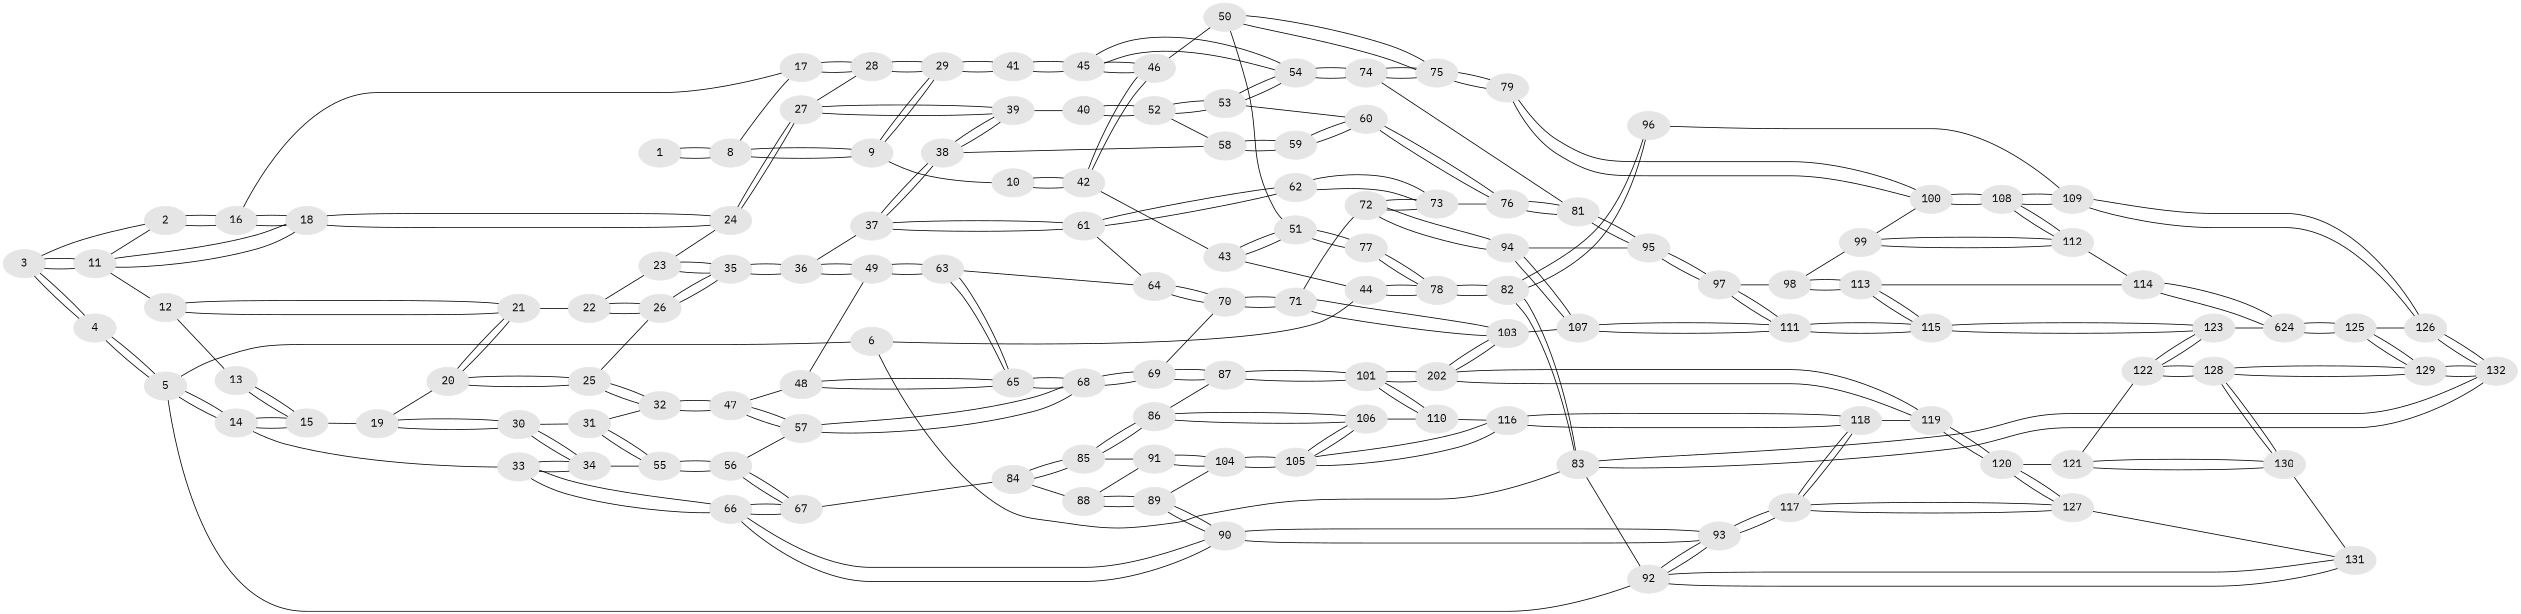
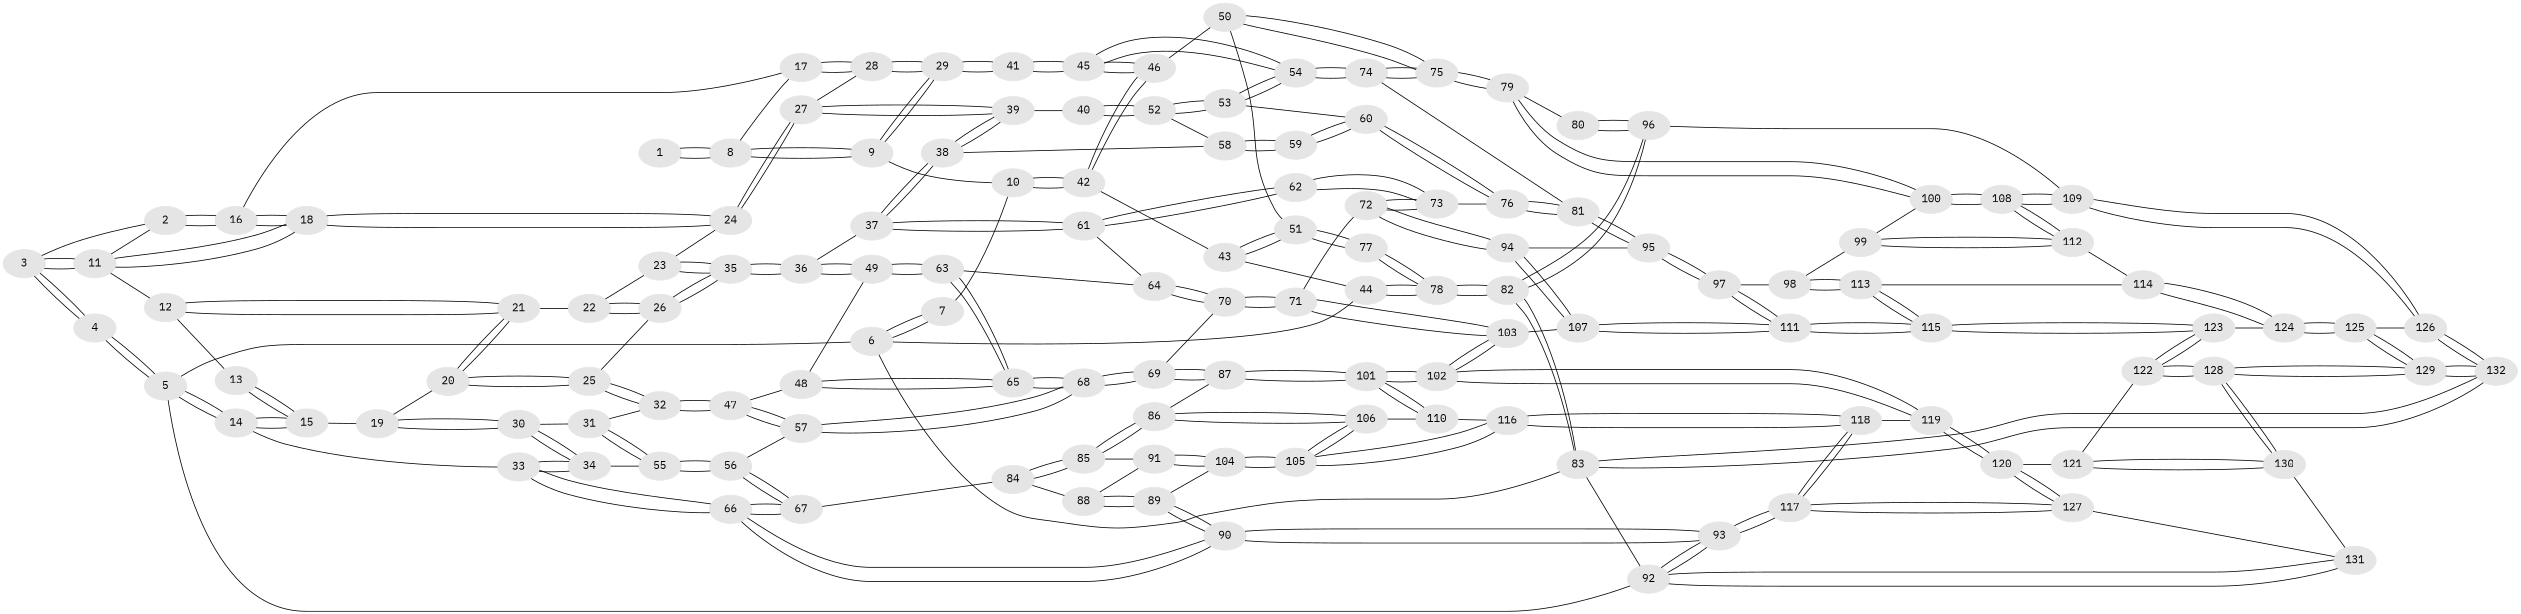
node "80": added
node "7": added
node "624": label "624" -> "124"
node "202": label "202" -> "102"
